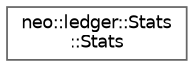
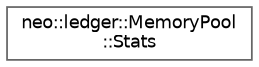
node "neo::ledger::Stats ::Stats": label "neo::ledger::Stats ::Stats" -> "neo::ledger::MemoryPool ::Stats"
